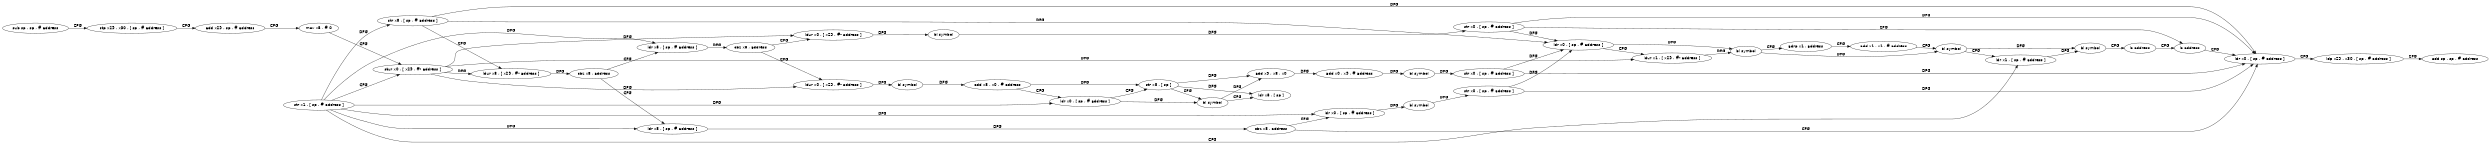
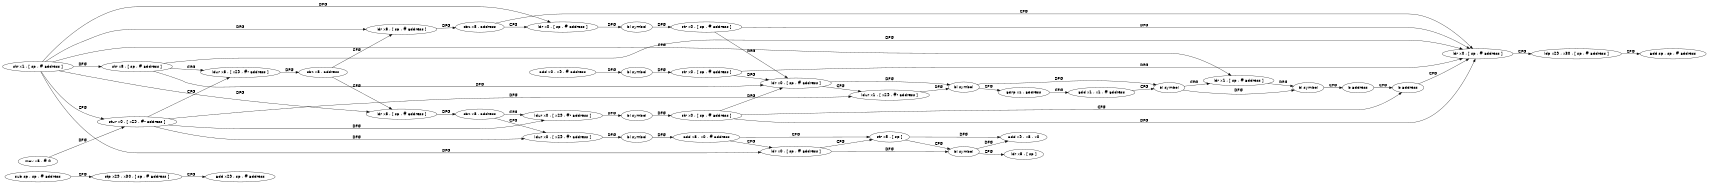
edge "add x29 , sp , # address" -> "mov x5 , # 0": removed, label "CFG"
edge "mov x5 , # 0" -> "stur x0 , [ x29 , #- address ]": label "CFG" -> "DFG"
edge "stur x0 , [ x29 , #- address ]" -> "ldur x8 , [ x29 , #- address ]": label "DFG" -> "CFG"
edge "add x9 , x8 , x0" -> "add x0 , x9 , # address": removed, label "DFG"
edge "add x8 , x0 , # address" -> "str x8 , [ sp ]": label "DFG" -> "CFG"
edge "str x8 , [ sp ]" -> "ldr x8 , [ sp ]": removed, label "DFG"
